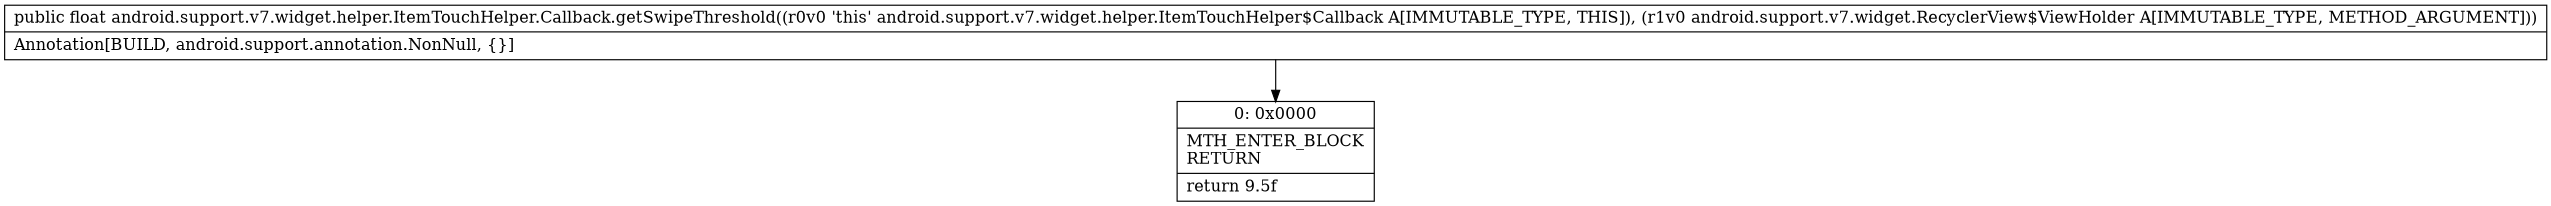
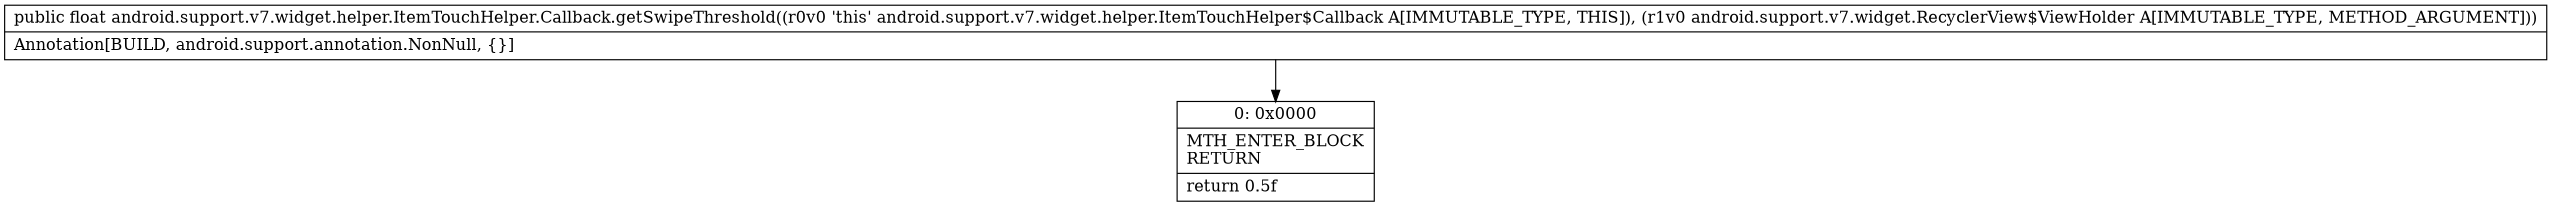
node "0: 0x0000": text "return 9.5f" -> "return 0.5f"
